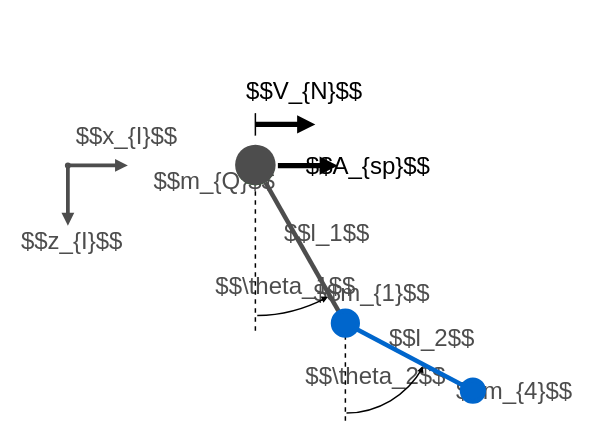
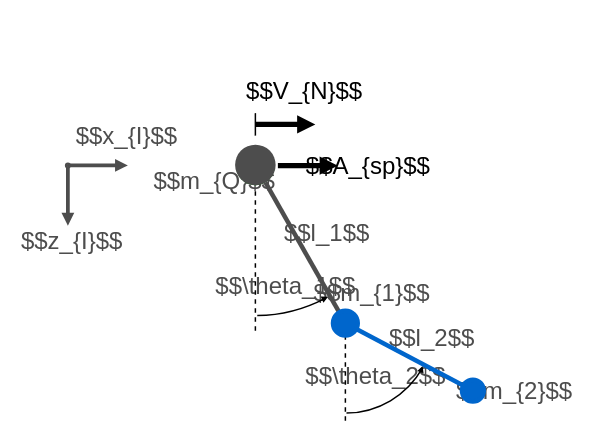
node "$$m_{4}$$": label "$$m_{4}$$" -> "$$m_{2}$$"
